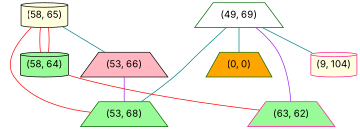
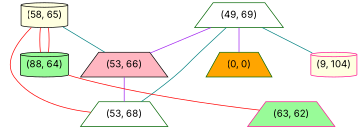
edge "(49, 69)" -- "(0, 0)": color teal -> purple
edge "(49, 69)" -- "(63, 62)": now "(49, 69)" -- "(53, 66)"
node "(58, 64)": label "(58, 64)" -> "(88, 64)"
node "(53, 68)": fillcolor palegreen -> white
